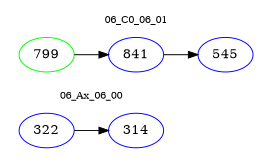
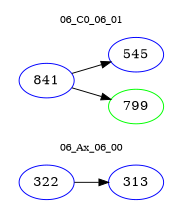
edge "799" -> "841": reversed
node "314": label "314" -> "313"
